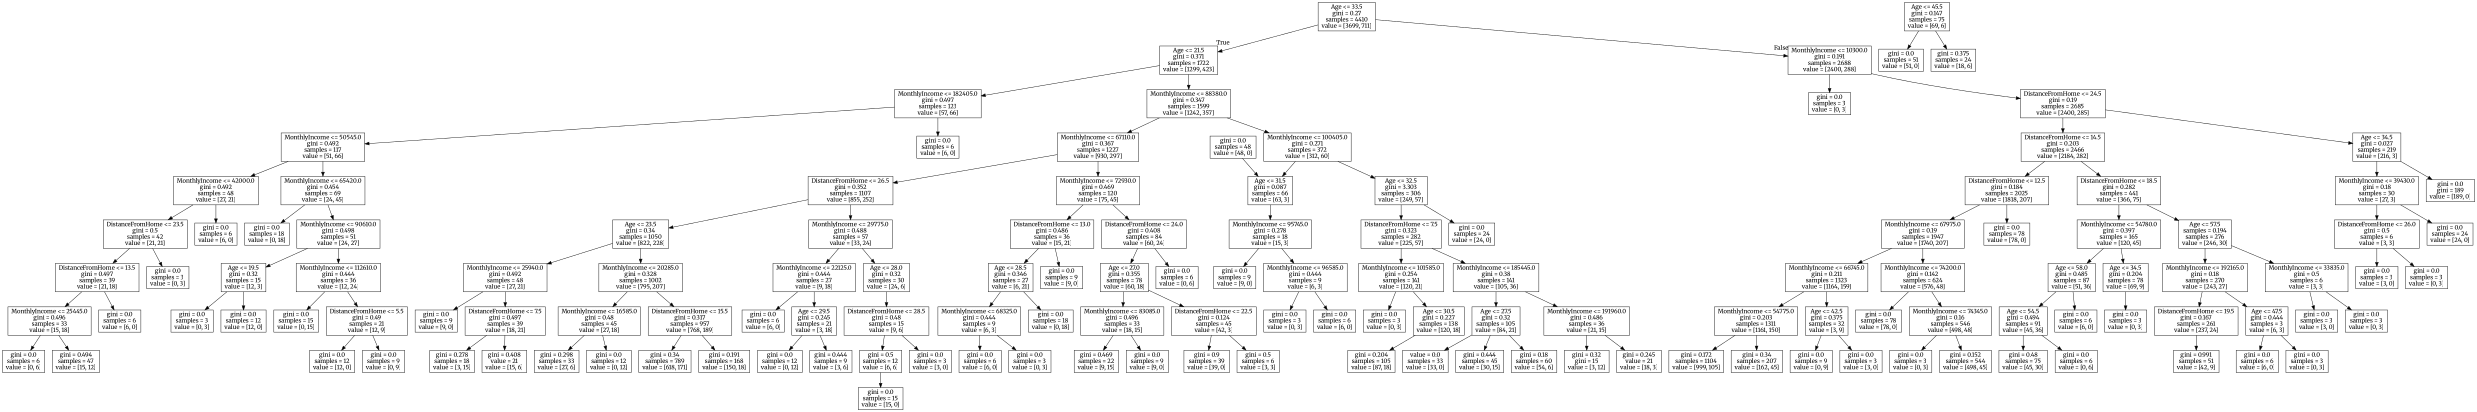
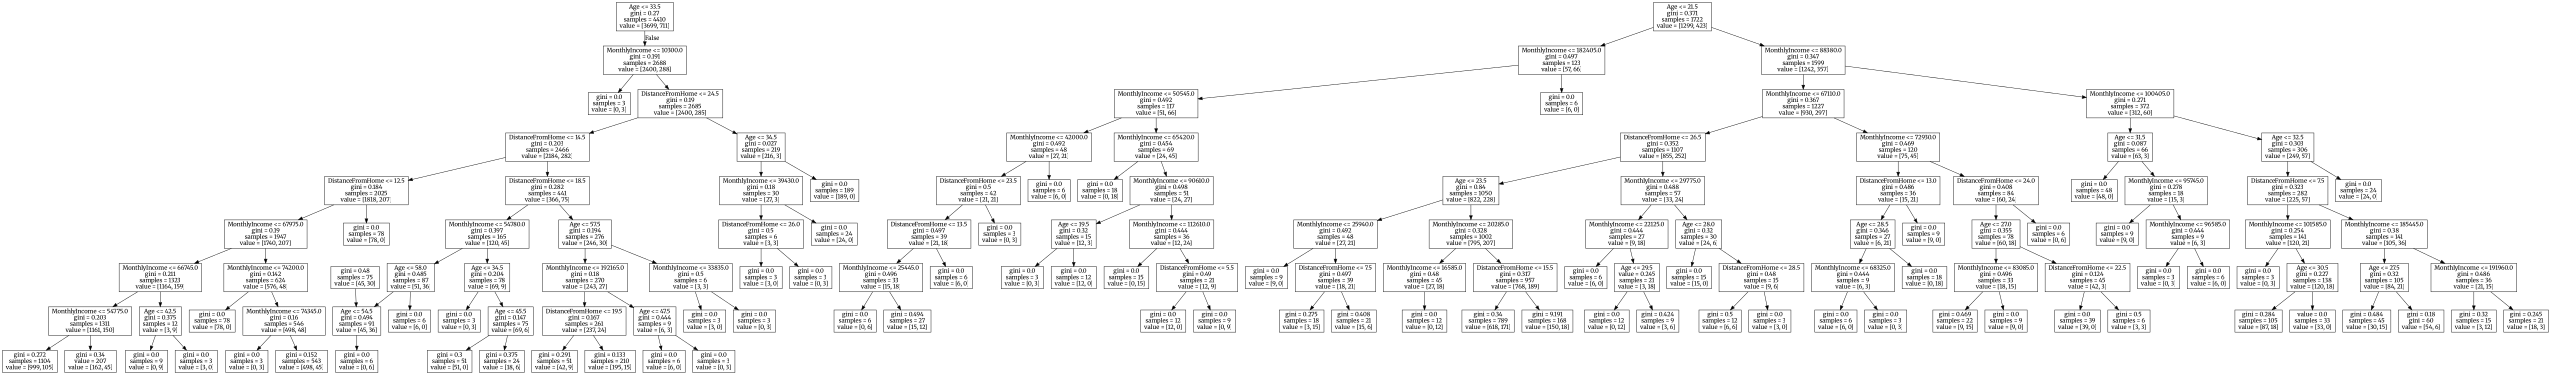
edge "Age <= 33.5 gini = 0.27 samples = 4410 value = [3699, 711]" -> "Age <= 21.5 gini = 0.371 samples = 1722 value = [1299, 423]": removed
node "gini = 0.0 samples = 51 value = [51, 0]": label "gini = 0.0 samples = 51 value = [51, 0]" -> "gini = 0.3 samples = 51 value = [51, 0]"
edge "gini = 0.0 samples = 48 value = [48, 0]" -> "Age <= 31.5 gini = 0.087 samples = 66 value = [63, 3]": reversed
node "Age <= 32.5 gini = 3.303 samples = 306 value = [249, 57]": label "Age <= 32.5 gini = 3.303 samples = 306 value = [249, 57]" -> "Age <= 32.5 gini = 0.303 samples = 306 value = [249, 57]"
node "gini = 0.0 gini = 189 value = [189, 0]": label "gini = 0.0 gini = 189 value = [189, 0]" -> "gini = 0.0 samples = 189 value = [189, 0]"
node "Age <= 23.5 gini = 0.34 samples = 1050 value = [822, 228]": label "Age <= 23.5 gini = 0.34 samples = 1050 value = [822, 228]" -> "Age <= 23.5 gini = 0.84 samples = 1050 value = [822, 228]"
node "Age <= 57.5 samples = 0.194 samples = 276 value = [246, 30]": label "Age <= 57.5 samples = 0.194 samples = 276 value = [246, 30]" -> "Age <= 57.5 gini = 0.194 samples = 276 value = [246, 30]"
edge "Age <= 34.5 gini = 0.204 samples = 78 value = [69, 9]" -> "Age <= 45.5 gini = 0.147 samples = 75 value = [69, 6]": added
node "Age <= 29.5 gini = 0.245 samples = 21 value = [3, 18]": label "Age <= 29.5 gini = 0.245 samples = 21 value = [3, 18]" -> "Age <= 29.5 value = 0.245 samples = 21 value = [3, 18]"
node "Age <= 42.5 gini = 0.375 samples = 32 value = [3, 9]": label "Age <= 42.5 gini = 0.375 samples = 32 value = [3, 9]" -> "Age <= 42.5 gini = 0.375 samples = 12 value = [3, 9]"
node "Age <= 47.5 gini = 0.444 samples = 3 value = [6, 3]": label "Age <= 47.5 gini = 0.444 samples = 3 value = [6, 3]" -> "Age <= 47.5 gini = 0.444 samples = 9 value = [6, 3]"
edge "Age <= 54.5 gini = 0.494 samples = 91 value = [45, 36]" -> "gini = 0.48 samples = 75 value = [45, 30]": reversed
edge "Age <= 27.5 gini = 0.32 samples = 105 value = [84, 21]" -> "value = 0.0 samples = 33 value = [33, 0]": now "Age <= 30.5 gini = 0.227 samples = 138 value = [120, 18]" -> "value = 0.0 samples = 33 value = [33, 0]"
node "gini = 0.494 samples = 47 value = [15, 12]": label "gini = 0.494 samples = 47 value = [15, 12]" -> "gini = 0.494 samples = 27 value = [15, 12]"
node "gini = 0.278 samples = 18 value = [3, 15]": label "gini = 0.278 samples = 18 value = [3, 15]" -> "gini = 0.275 samples = 18 value = [3, 15]"
node "gini = 0.408 value = 21 value = [15, 6]": label "gini = 0.408 value = 21 value = [15, 6]" -> "gini = 0.408 samples = 21 value = [15, 6]"
node "gini = 0.298 samples = 33 value = [27, 6]": removed
node "gini = 0.133 samples = 210 value = [195, 15]": added
node "gini = 0.191 samples = 168 value = [150, 18]": label "gini = 0.191 samples = 168 value = [150, 18]" -> "gini = 9.191 samples = 168 value = [150, 18]"
node "gini = 0.444 samples = 9 value = [3, 6]": label "gini = 0.444 samples = 9 value = [3, 6]" -> "gini = 0.424 samples = 9 value = [3, 6]"
node "gini = 0.9 samples = 39 value = [39, 0]": label "gini = 0.9 samples = 39 value = [39, 0]" -> "gini = 0.0 samples = 39 value = [39, 0]"
node "gini = 0.204 samples = 105 value = [87, 18]": label "gini = 0.204 samples = 105 value = [87, 18]" -> "gini = 0.284 samples = 105 value = [87, 18]"
node "gini = 0.444 samples = 45 value = [30, 15]": label "gini = 0.444 samples = 45 value = [30, 15]" -> "gini = 0.484 samples = 45 value = [30, 15]"
node "gini = 0.18 samples = 60 value = [54, 6]": label "gini = 0.18 samples = 60 value = [54, 6]" -> "gini = 0.18 gini = 60 value = [54, 6]"
node "gini = 0.32 gini = 15 value = [3, 12]": label "gini = 0.32 gini = 15 value = [3, 12]" -> "gini = 0.32 samples = 15 value = [3, 12]"
node "gini = 0.245 value = 21 value = [18, 3]": label "gini = 0.245 value = 21 value = [18, 3]" -> "gini = 0.245 samples = 21 value = [18, 3]"
node "gini = 0.172 samples = 1104 value = [999, 105]": label "gini = 0.172 samples = 1104 value = [999, 105]" -> "gini = 0.272 samples = 1104 value = [999, 105]"
node "gini = 0.34 samples = 207 value = [162, 45]": label "gini = 0.34 samples = 207 value = [162, 45]" -> "gini = 0.34 value = 207 value = [162, 45]"
node "gini = 0.152 samples = 544 value = [498, 45]": label "gini = 0.152 samples = 544 value = [498, 45]" -> "gini = 0.152 samples = 543 value = [498, 45]"
node "gini = 0.991 samples = 51 value = [42, 9]": label "gini = 0.991 samples = 51 value = [42, 9]" -> "gini = 0.291 samples = 51 value = [42, 9]"
edge "gini = 0.5 samples = 12 value = [6, 6]" -> "gini = 0.0 samples = 15 value = [15, 0]": now "Age <= 28.0 gini = 0.32 samples = 30 value = [24, 6]" -> "gini = 0.0 samples = 15 value = [15, 0]"
